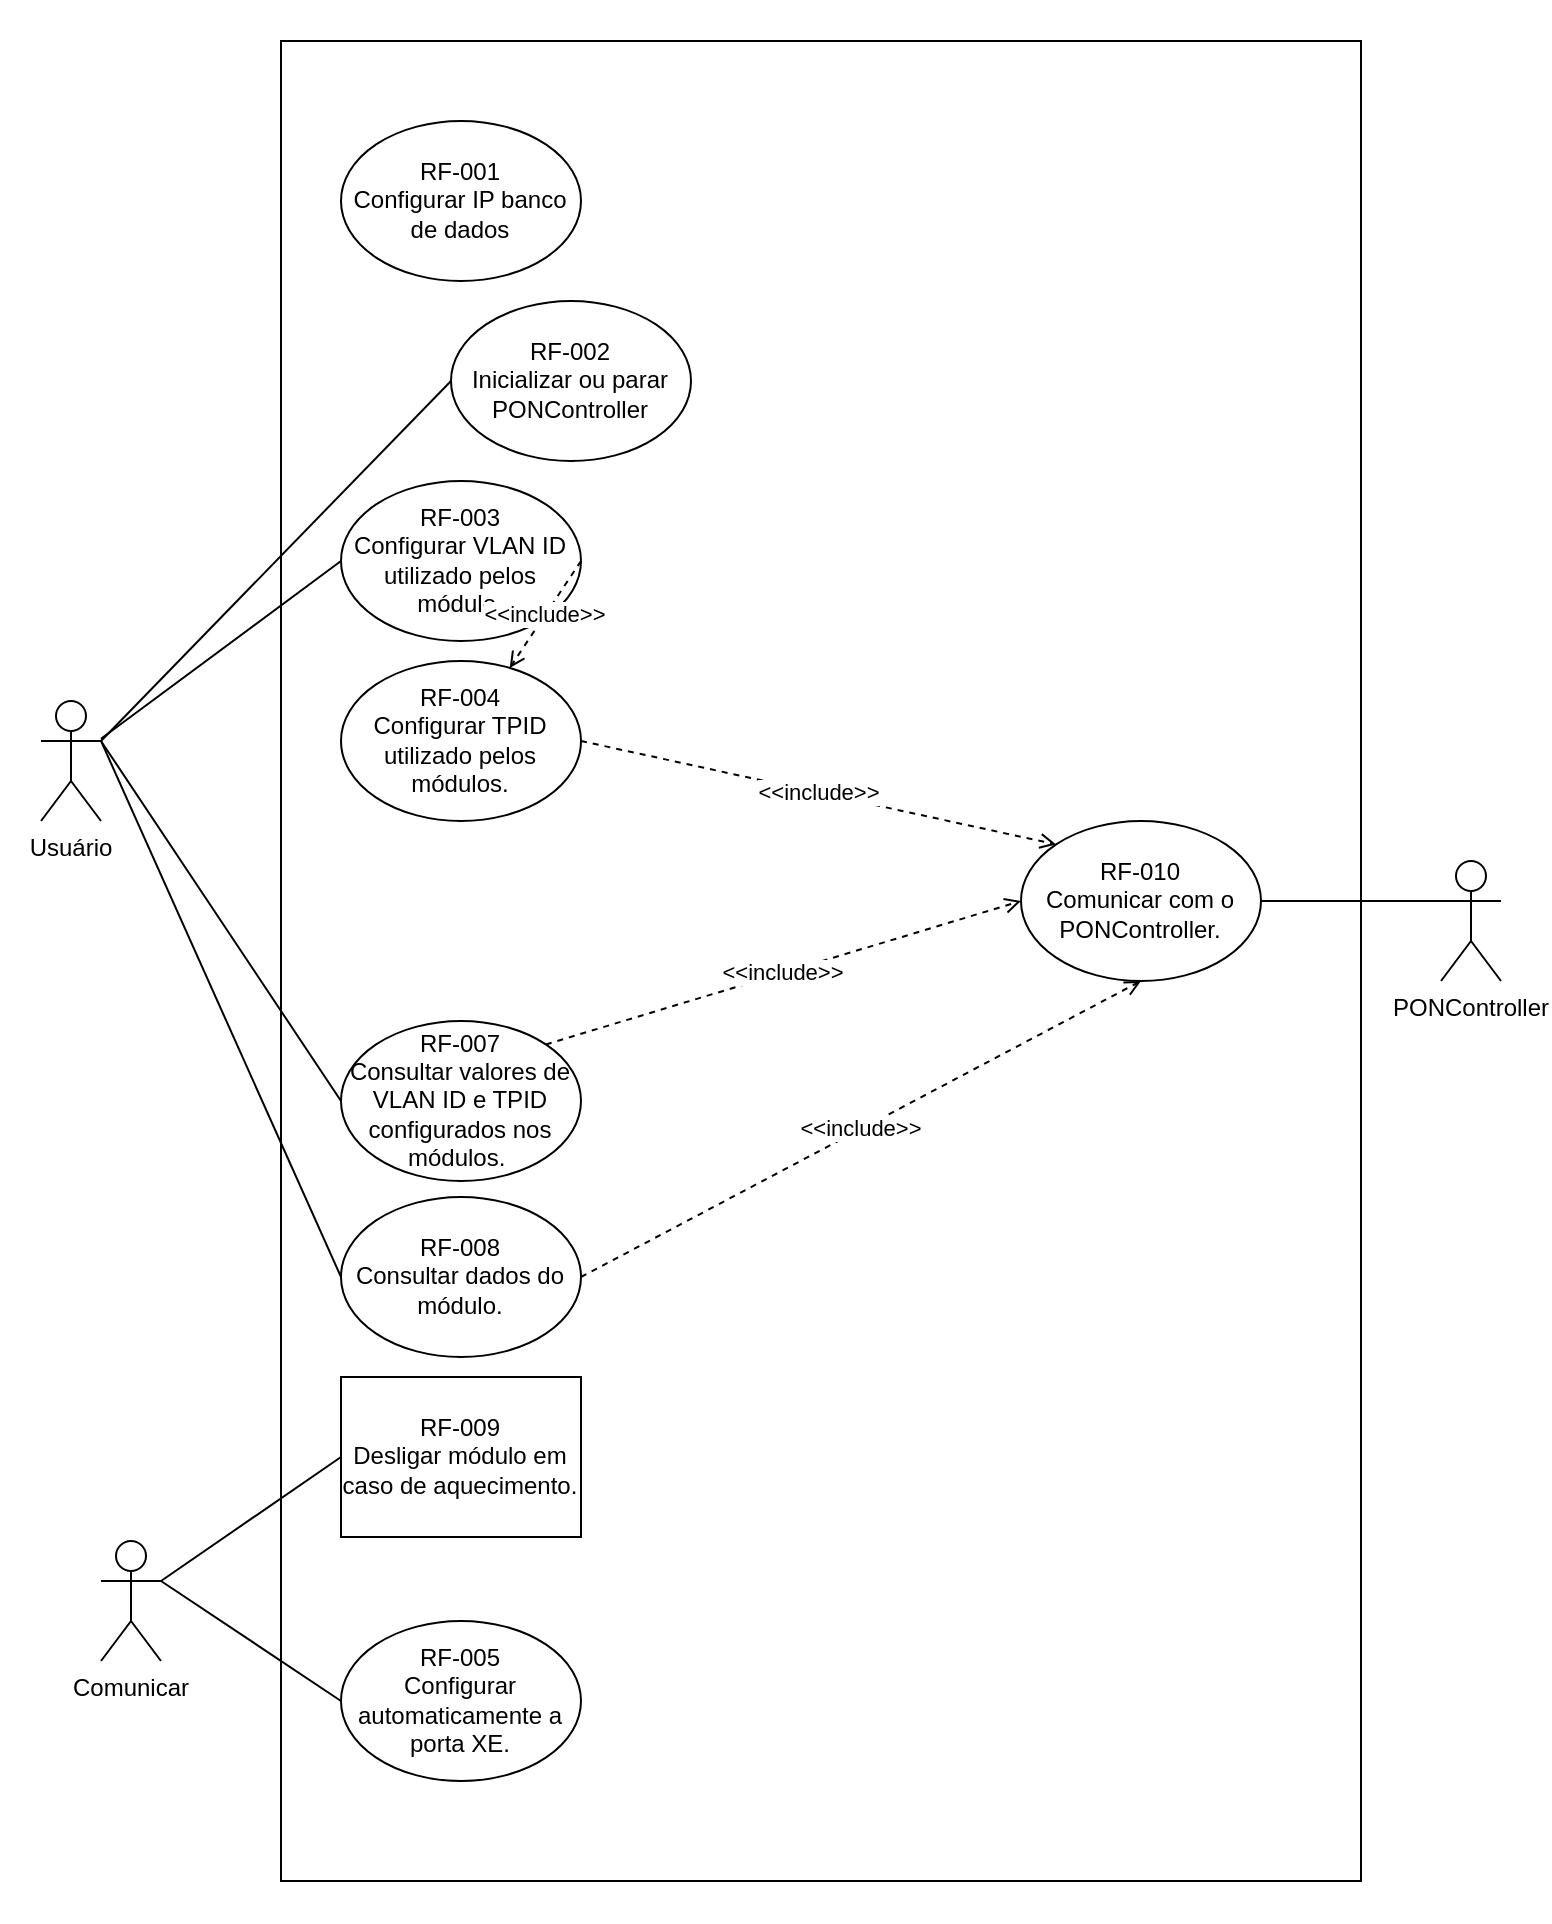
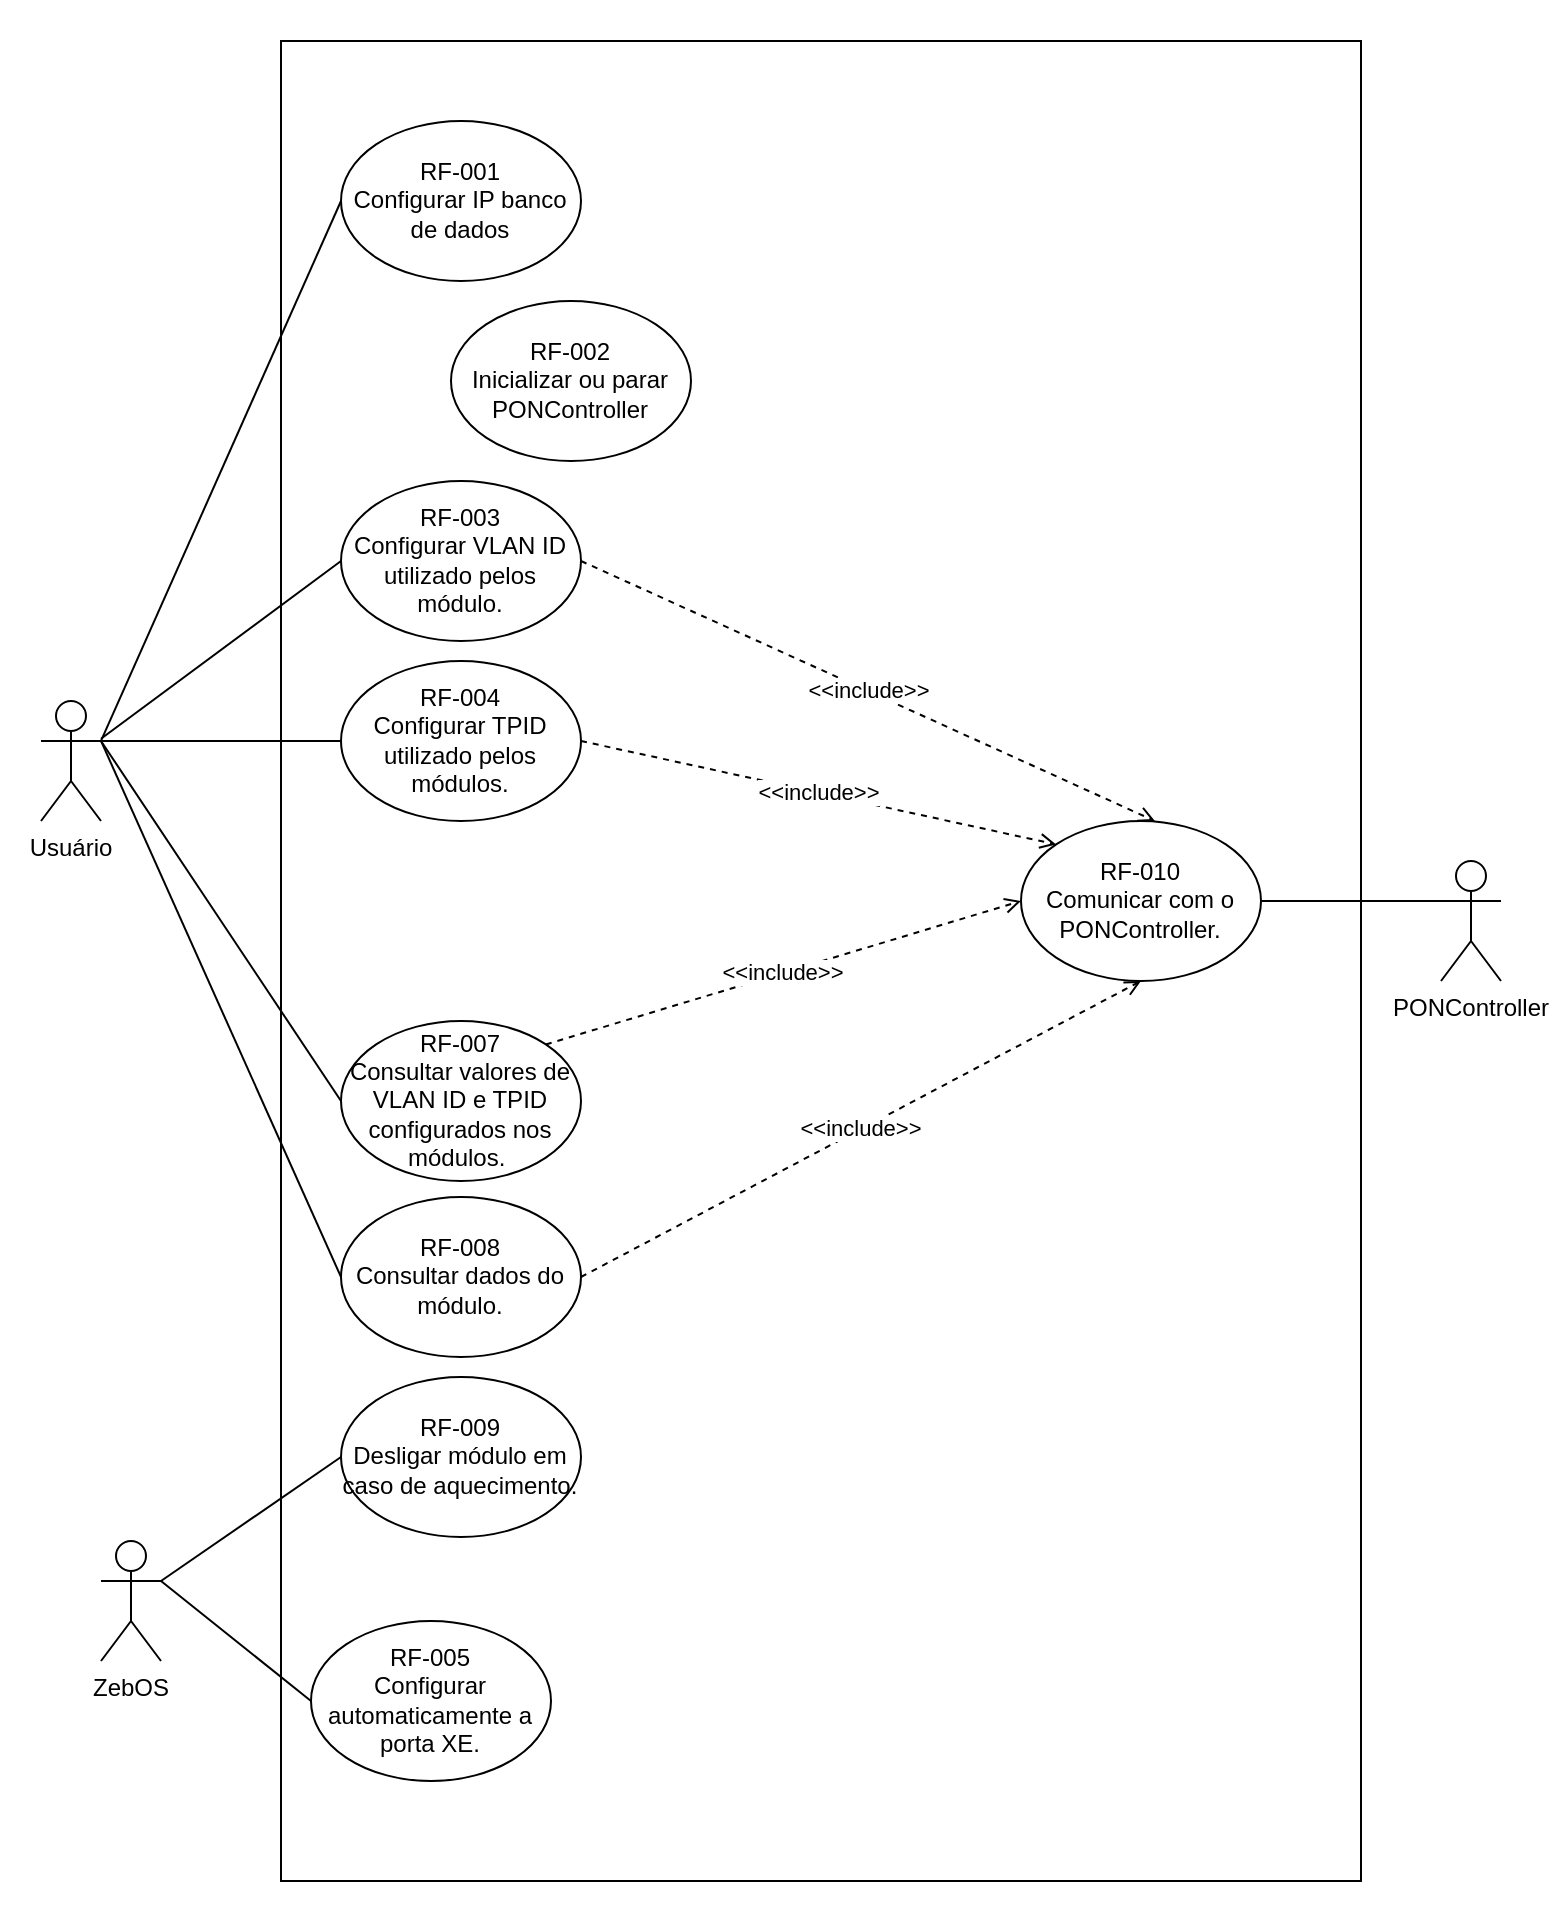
edge "RF-001 Configurar IP banco de dados" -- "Usuário": added
edge "RF-002 Inicializar ou parar PONController" -- "Usuário": removed
edge "RF-003 Configurar VLAN ID utilizado pelos módulo." -> "RF-004 Configurar TPID utilizado pelos módulos.": now "RF-003 Configurar VLAN ID utilizado pelos módulo." -> "RF-010 Comunicar com o PONController."
edge "RF-004 Configurar TPID utilizado pelos módulos." -- "Usuário": added
node "RF-009 Desligar módulo em caso de aquecimento.": shape rectangle -> ellipse
node "Comunicar": label "Comunicar" -> "ZebOS"
node "RF-005 Configurar automaticamente a porta XE.": moved (461, 1701) -> (431, 1701)
